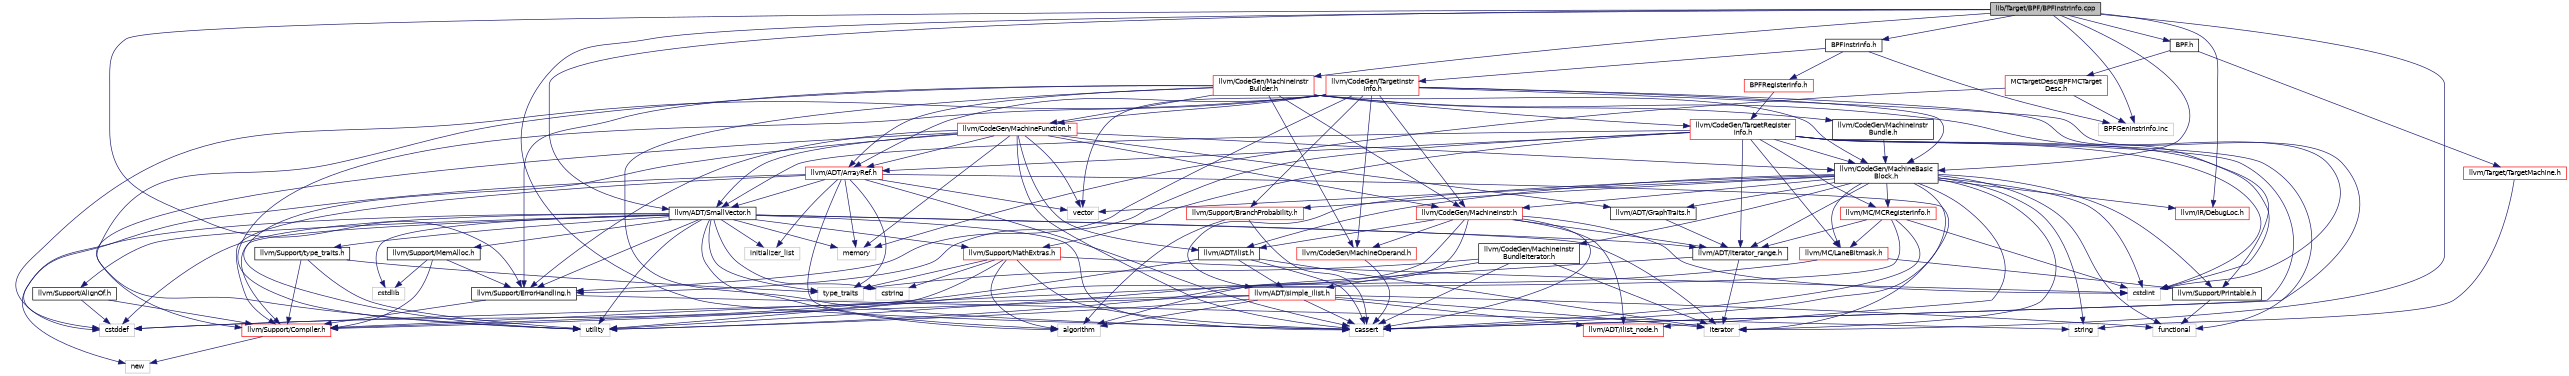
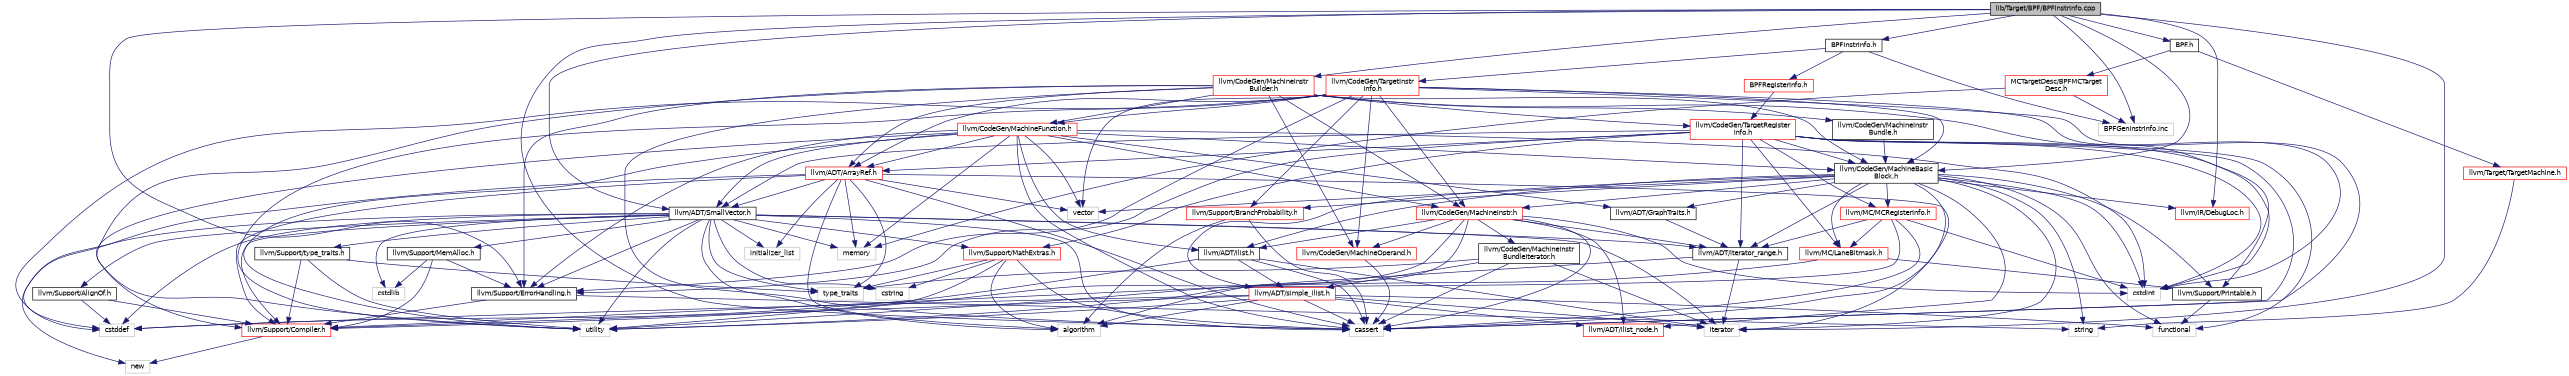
edge "llvm/CodeGen/MachineBasic Block.h" -> "llvm/CodeGen/MachineInstr BundleIterator.h": now "llvm/CodeGen/MachineInstr.h" -> "llvm/CodeGen/MachineInstr BundleIterator.h"
edge "llvm/Support/MathExtras.h" -> "cstdint": now "llvm/CodeGen/MachineFunction.h" -> "cstdint"
